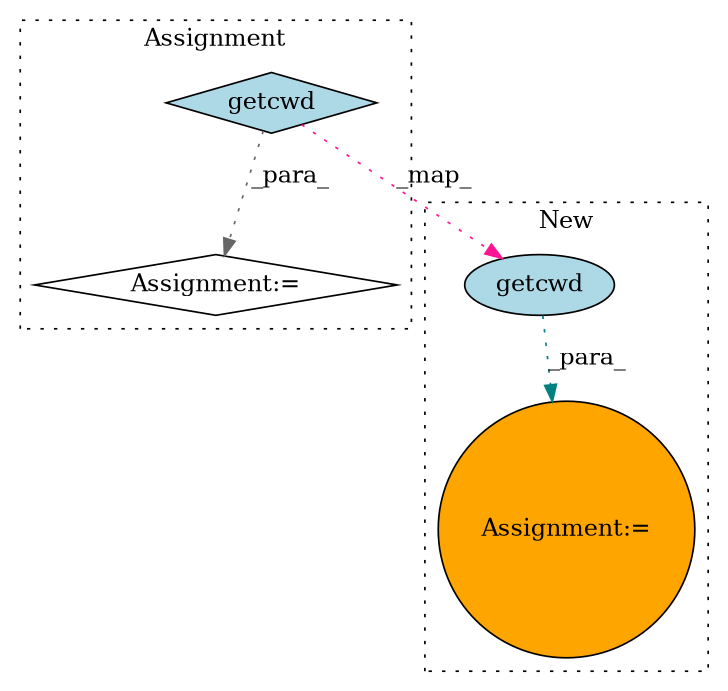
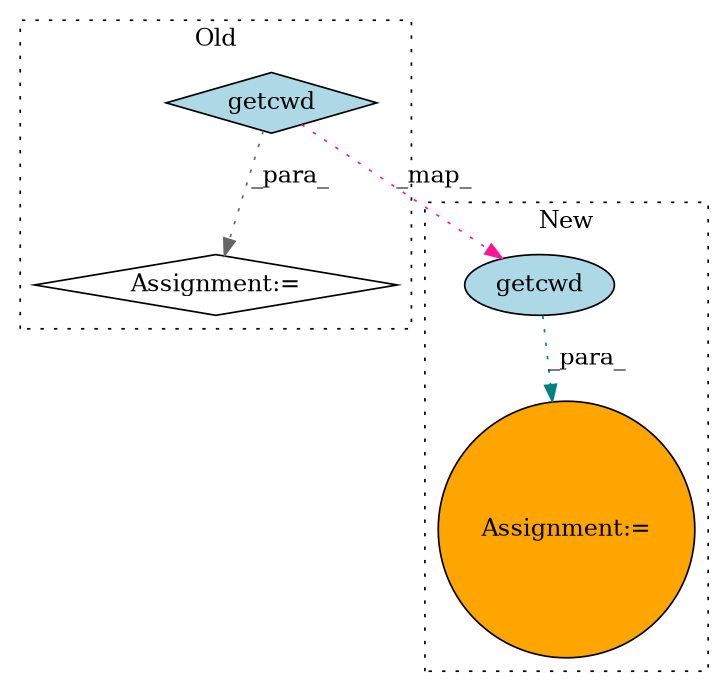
cluster "Assignment": label "Assignment" -> "Old"
